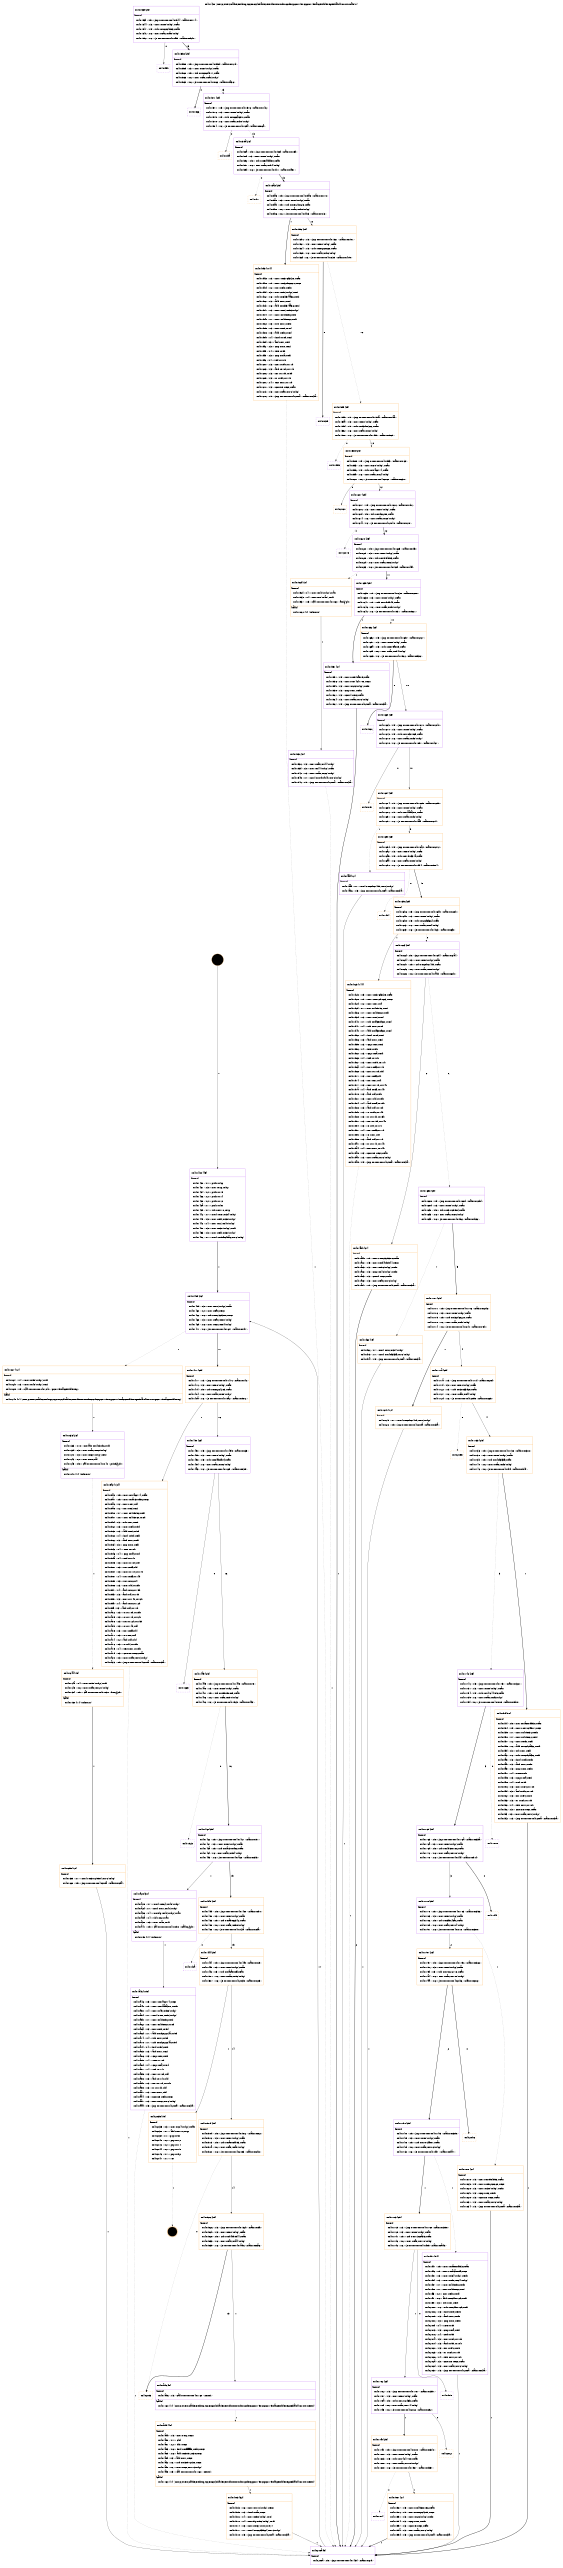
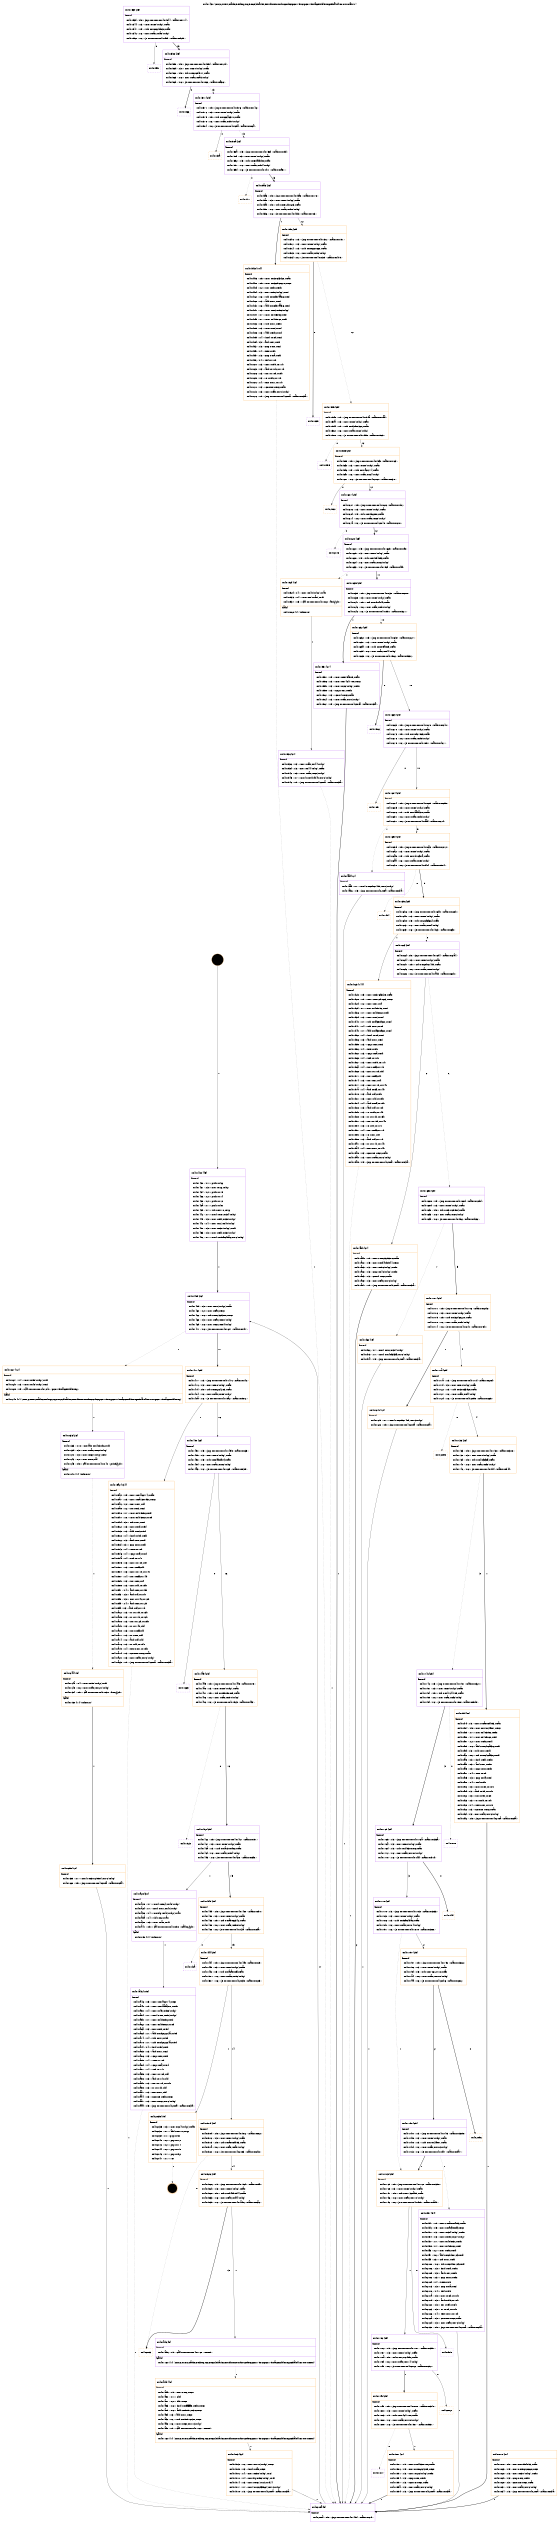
edge "0x40177e [25]" -> "0x40181e [27]": now "0x40177e [25]" -> "0x4017c9 [25]"
